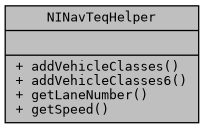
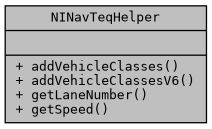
node "NINavTeqHelper": text "+ addVehicleClasses6()" -> "+ addVehicleClassesV6()"
